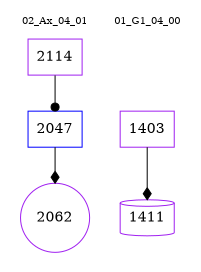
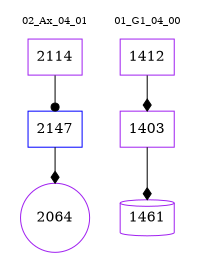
node "1412": added
node "2047": label "2047" -> "2147"
node "2062": label "2062" -> "2064"
node "1411": label "1411" -> "1461"
